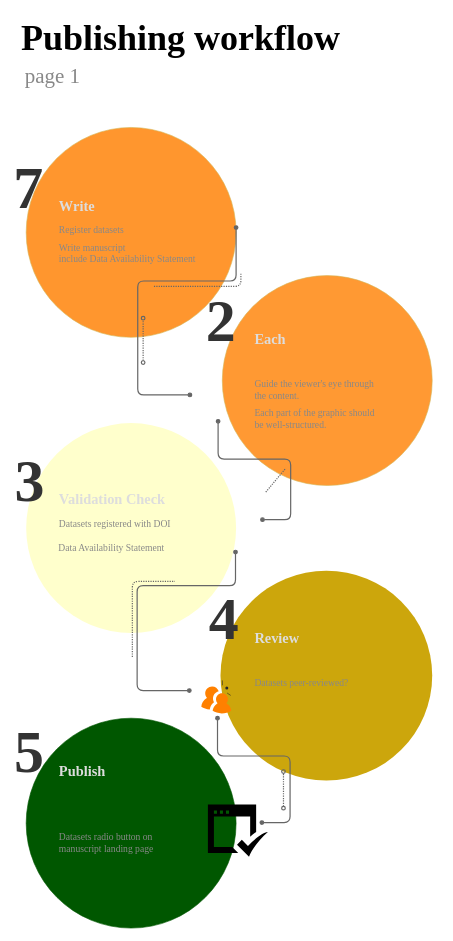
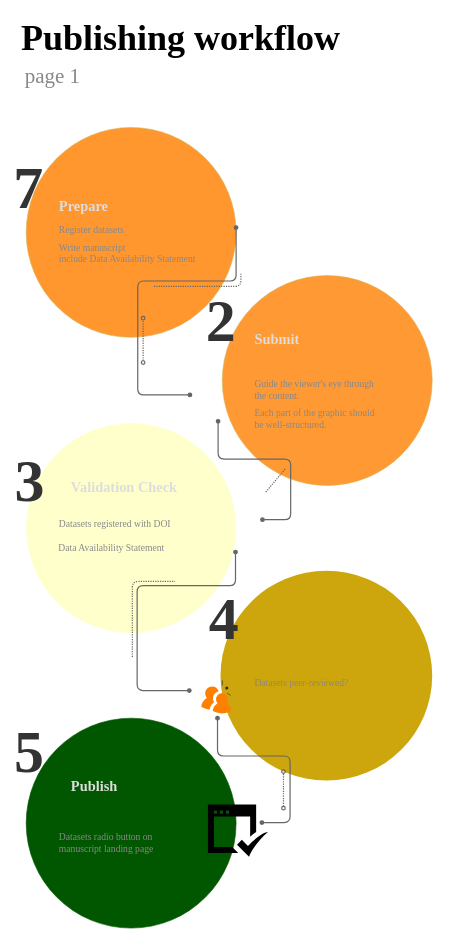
node "Write": label "Write" -> "Prepare"
node "Each": label "Each" -> "Submit"
node "Validation Check": moved (130, 499) -> (142, 487)
node "Review": removed
node "Publish": moved (91, 771) -> (103, 786)
